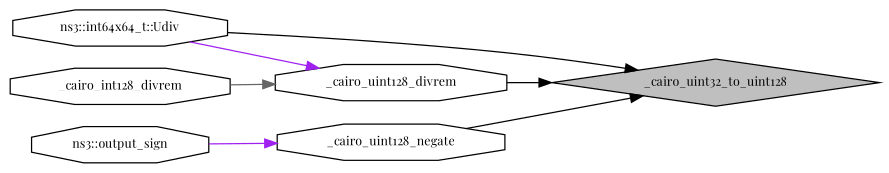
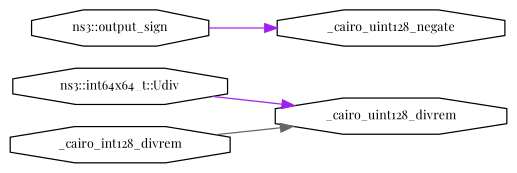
node "_cairo_uint32_to_uint128": removed
